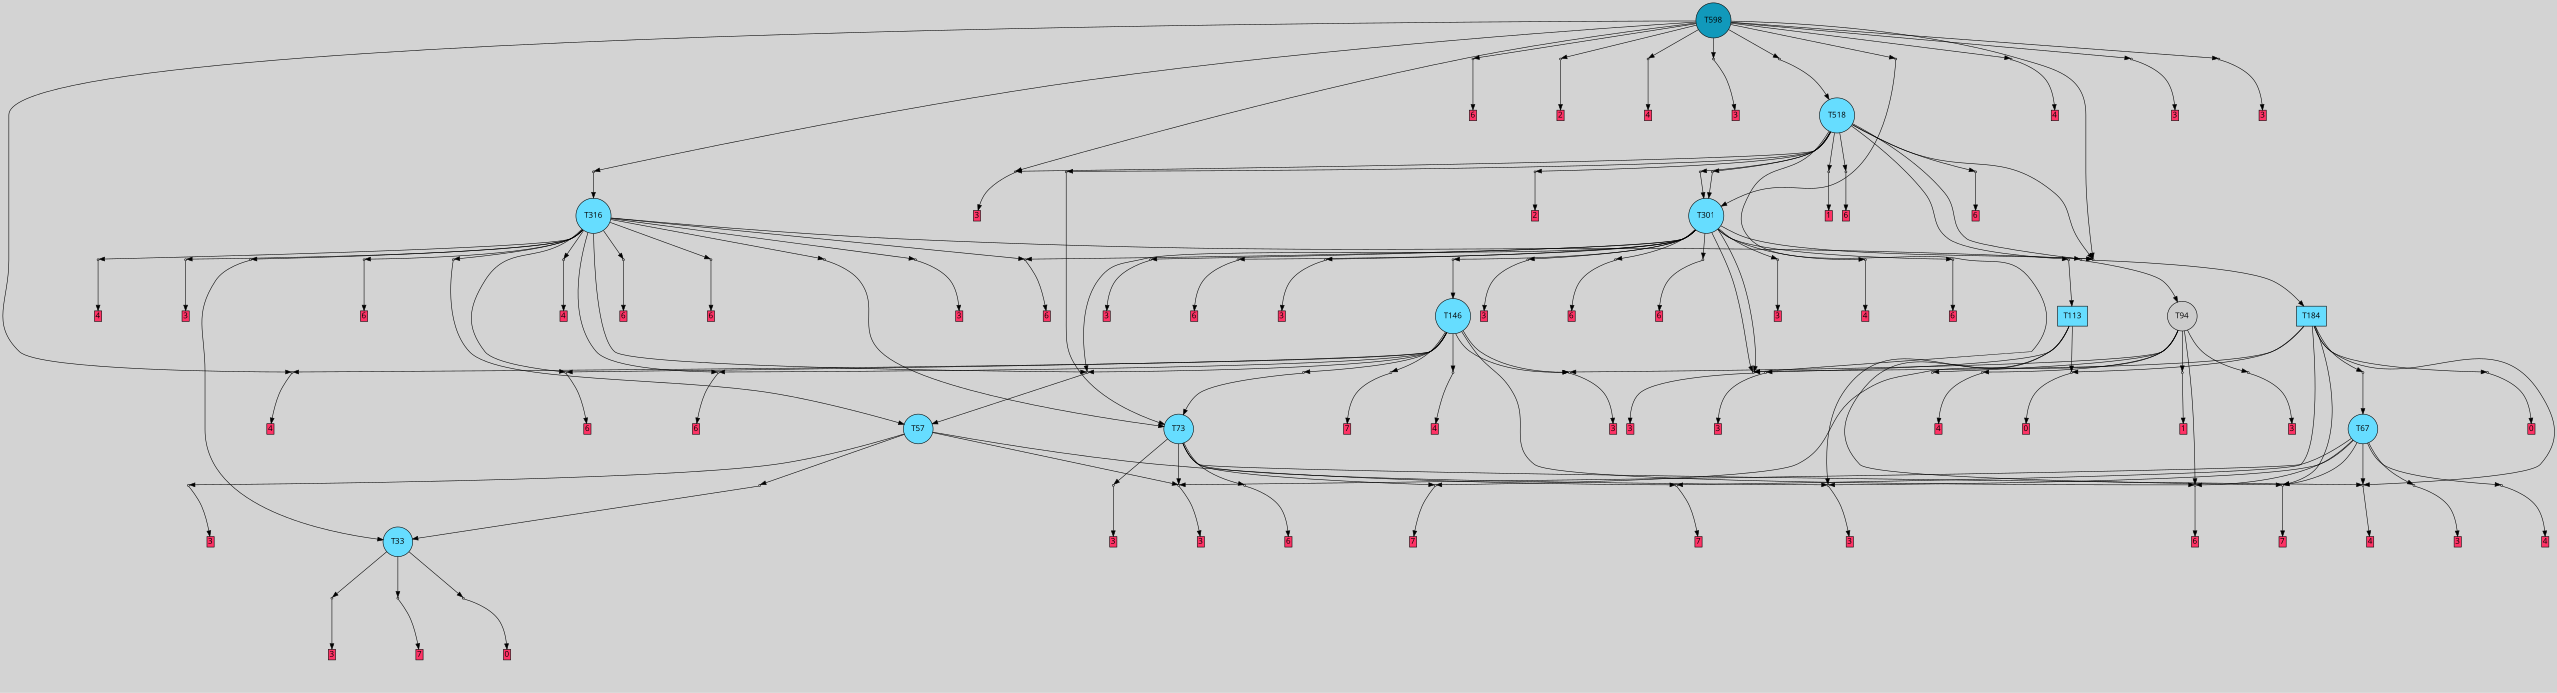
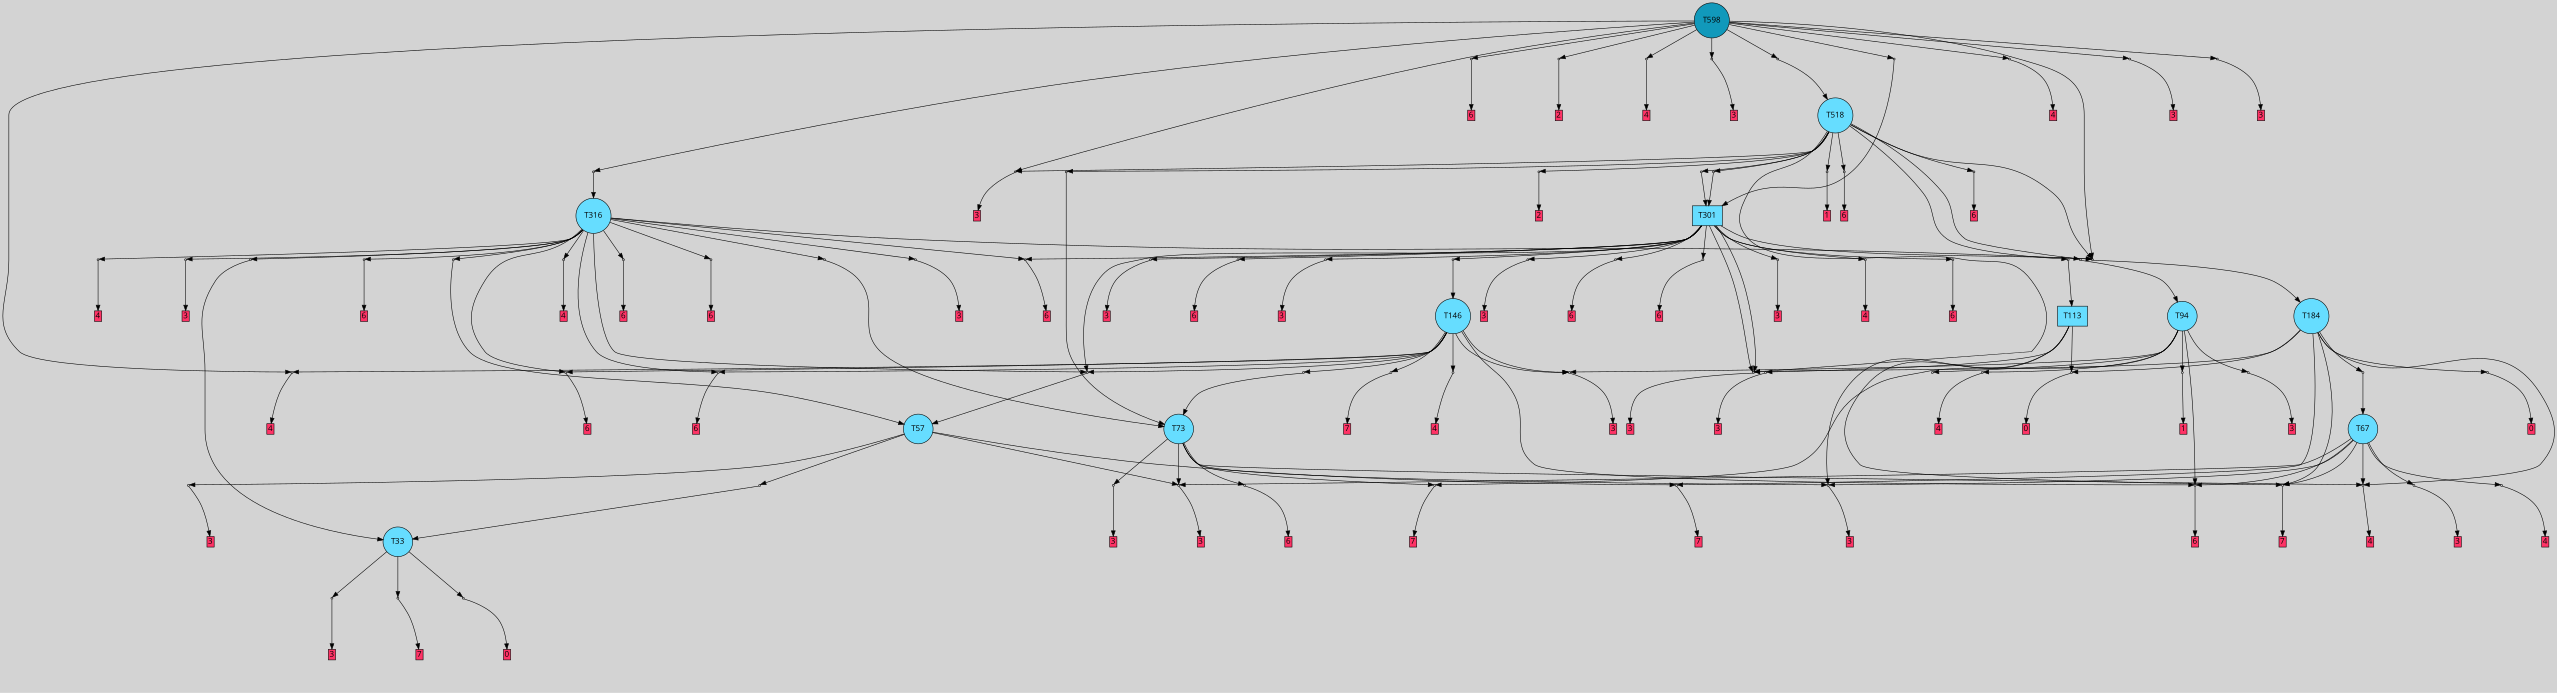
node "T301": shape circle -> box
node "T94": fillcolor #cccccc -> #66ddff
node "T184": shape box -> circle
